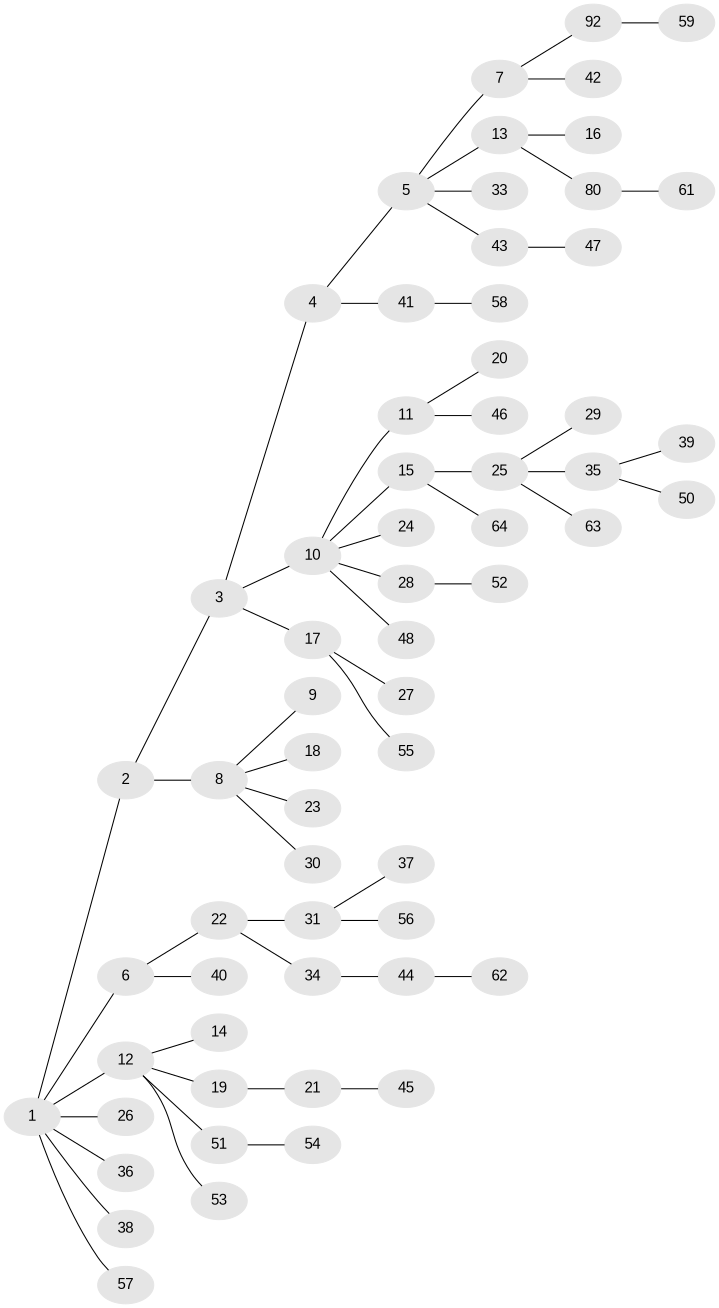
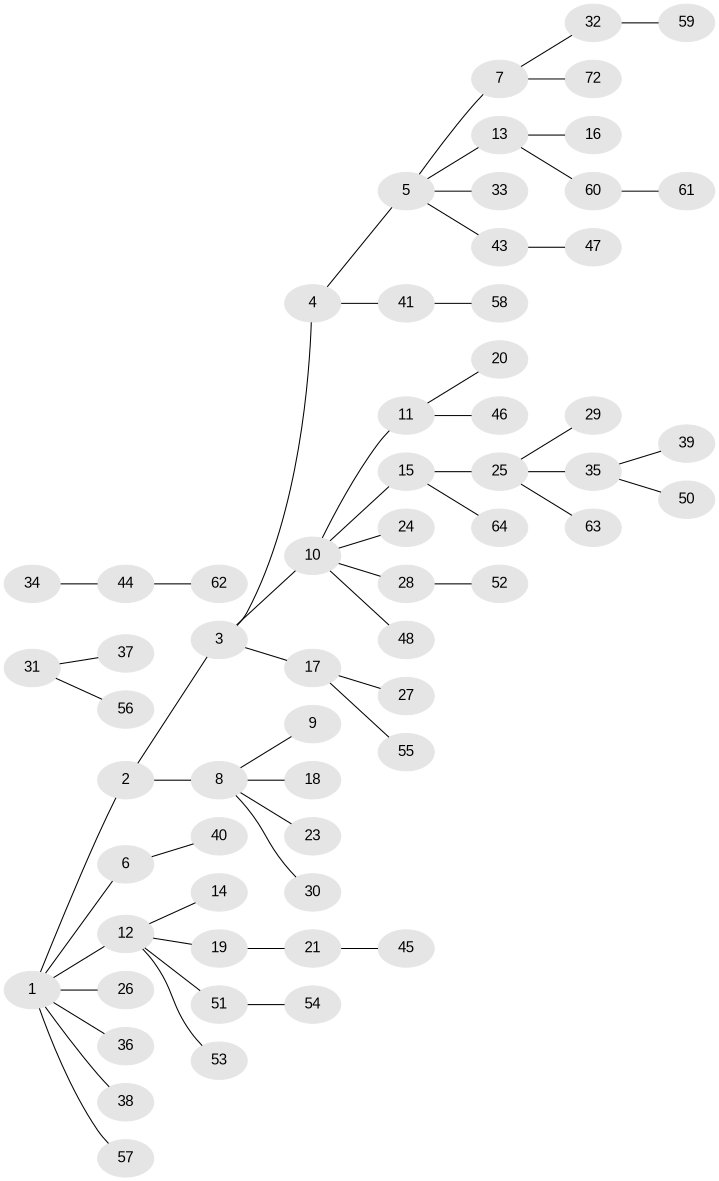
node "92": label "92" -> "32"
node "42": label "42" -> "72"
node "80": label "80" -> "60"
node "22": removed
